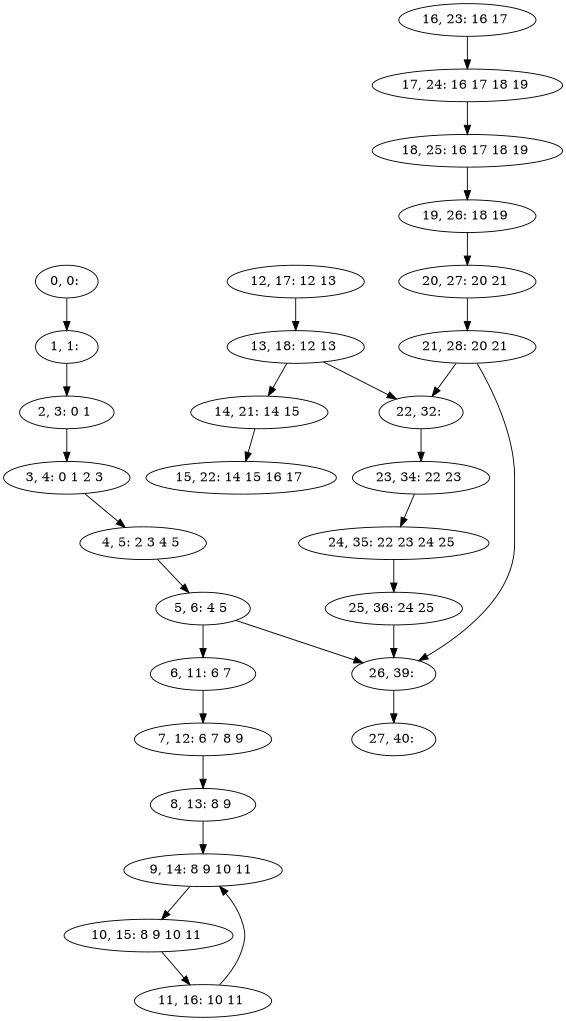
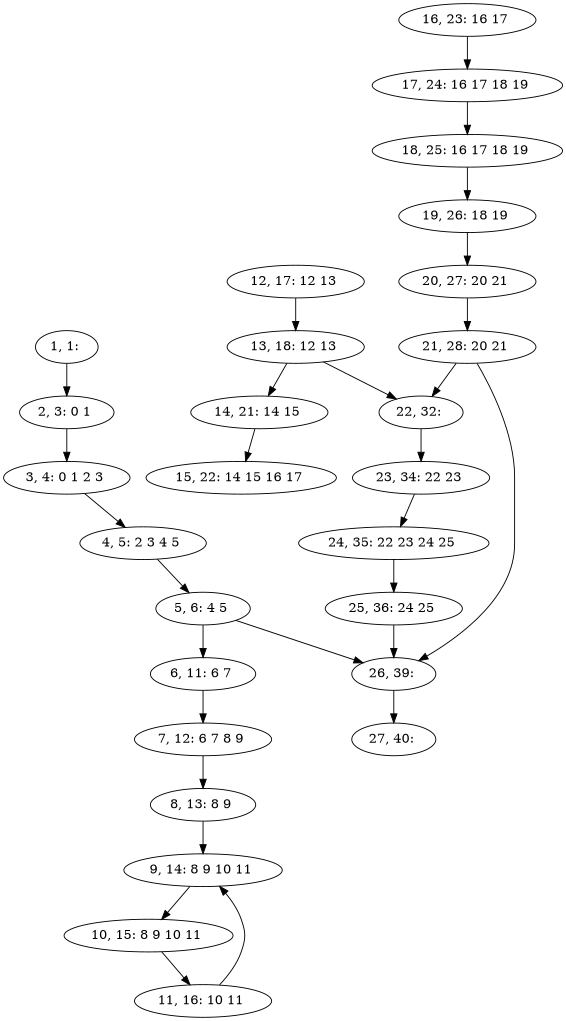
node "0, 0:": removed
